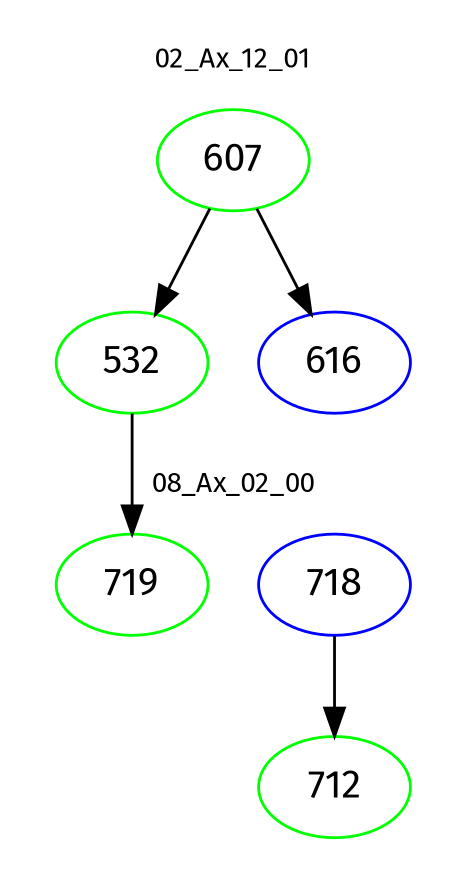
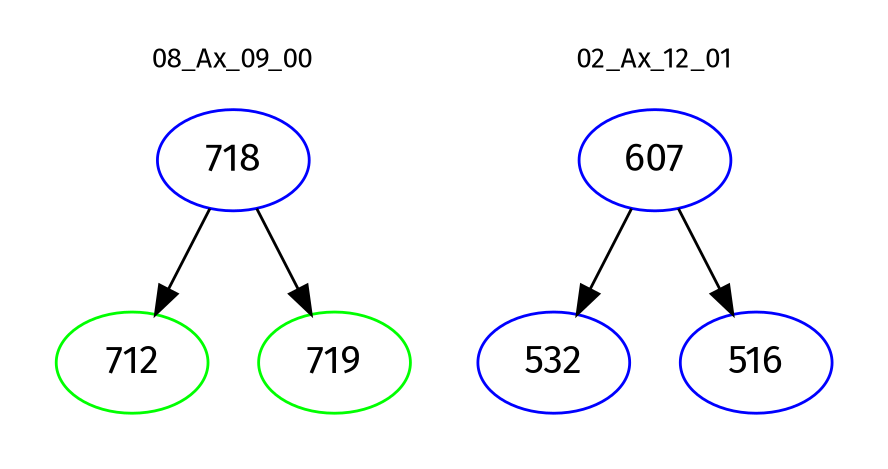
node "607": color green -> blue
node "532": color green -> blue
node "616": label "616" -> "516"
edge "532" -> "719": now "718" -> "719"
cluster "08_Ax_02_00": label "08_Ax_02_00" -> "08_Ax_09_00"
